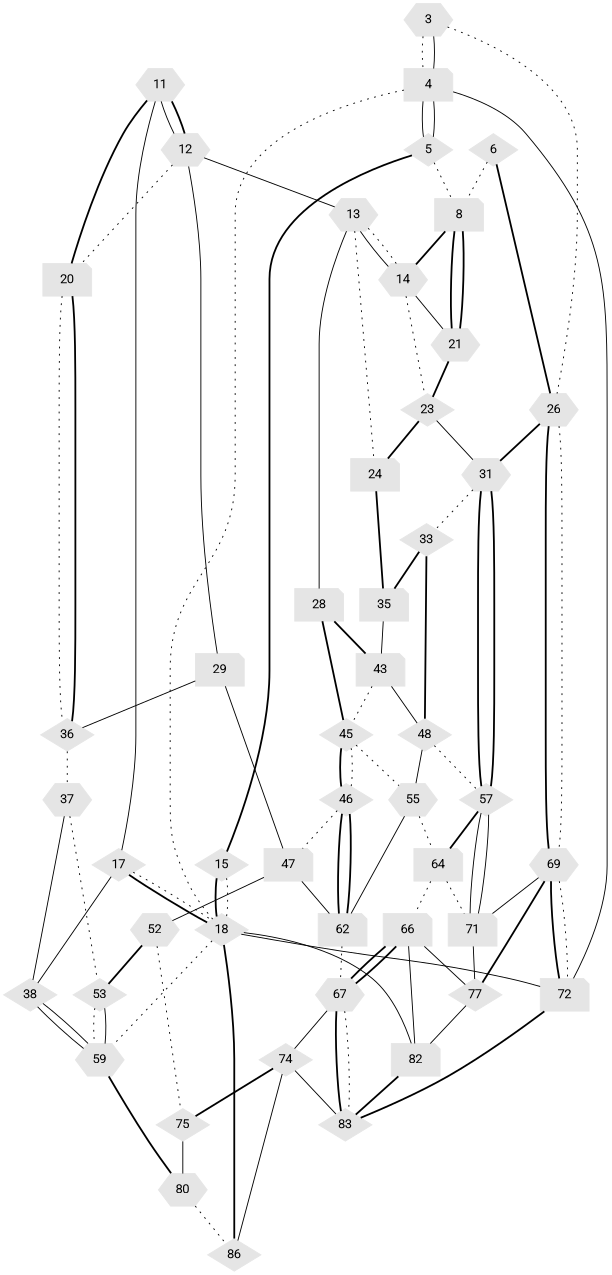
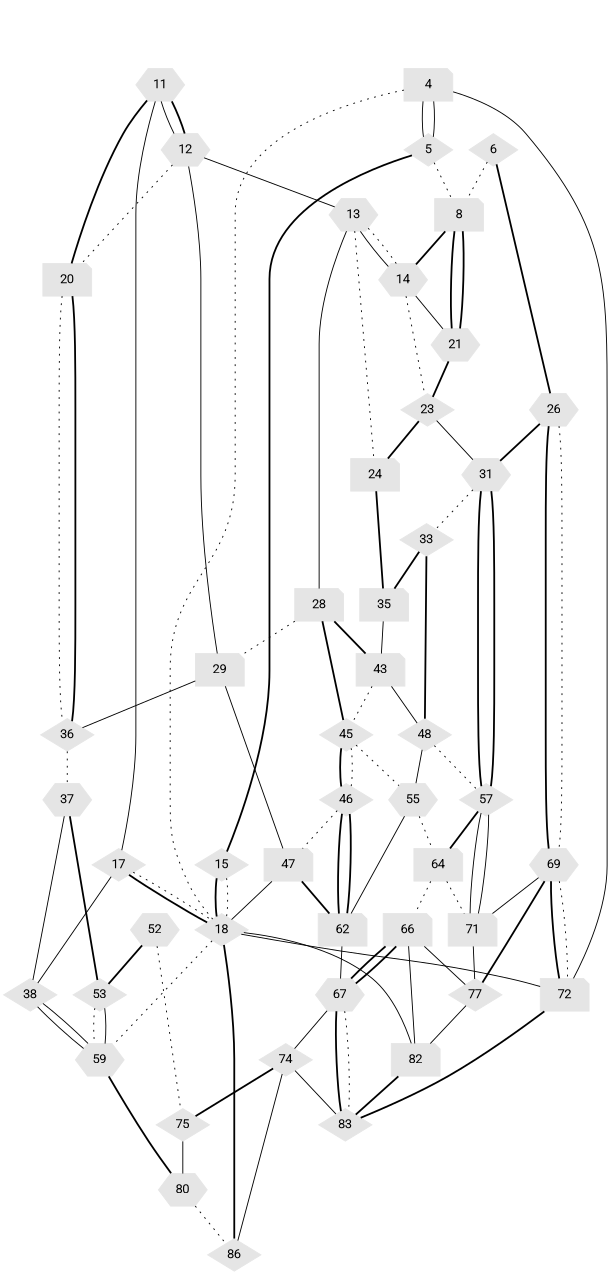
node "3": removed
edge "28" -- "29": added
edge "47" -- "62": style solid -> bold
edge "37" -- "53": style dotted -> bold
edge "47" -- "52": now "47" -- "18"
edge "62" -- "67": style dotted -> solid
